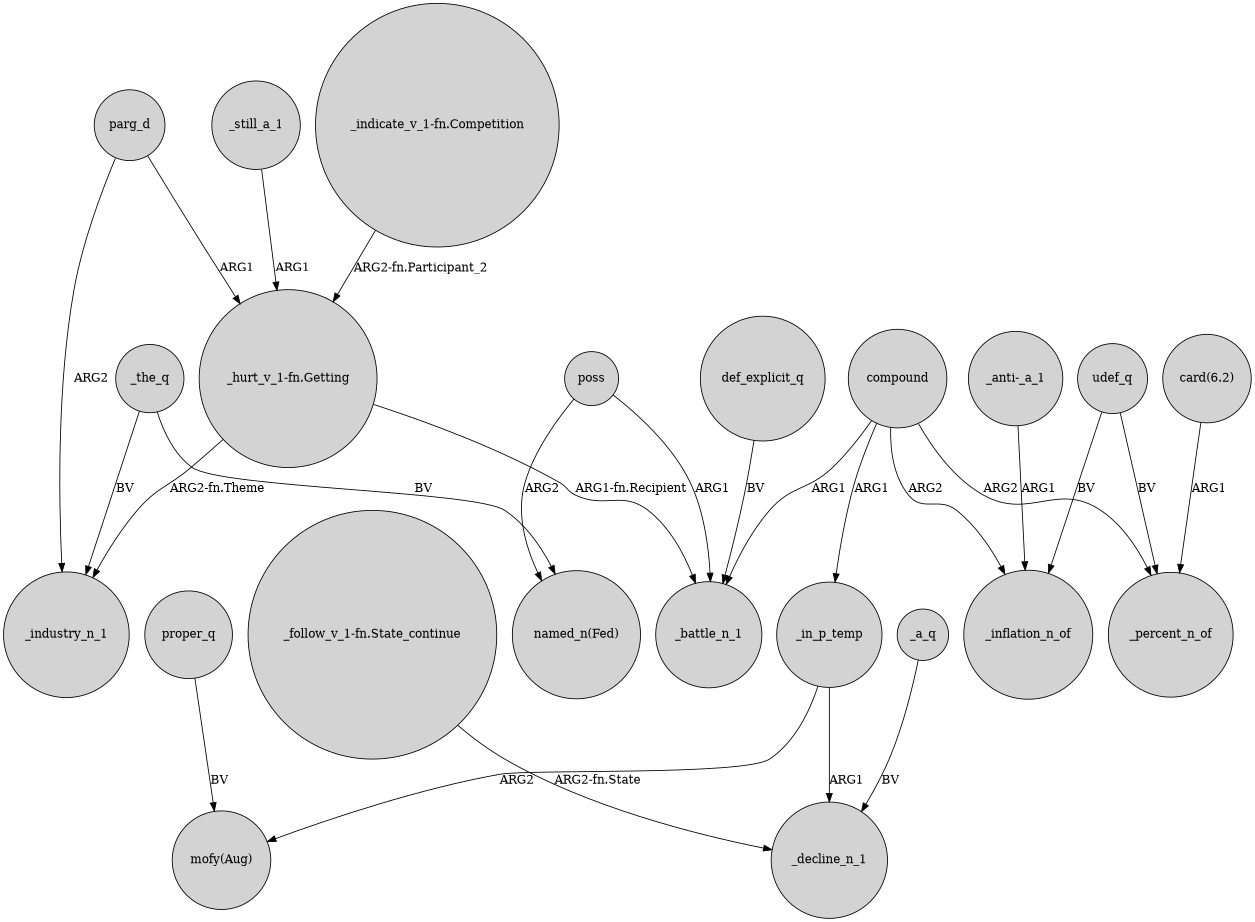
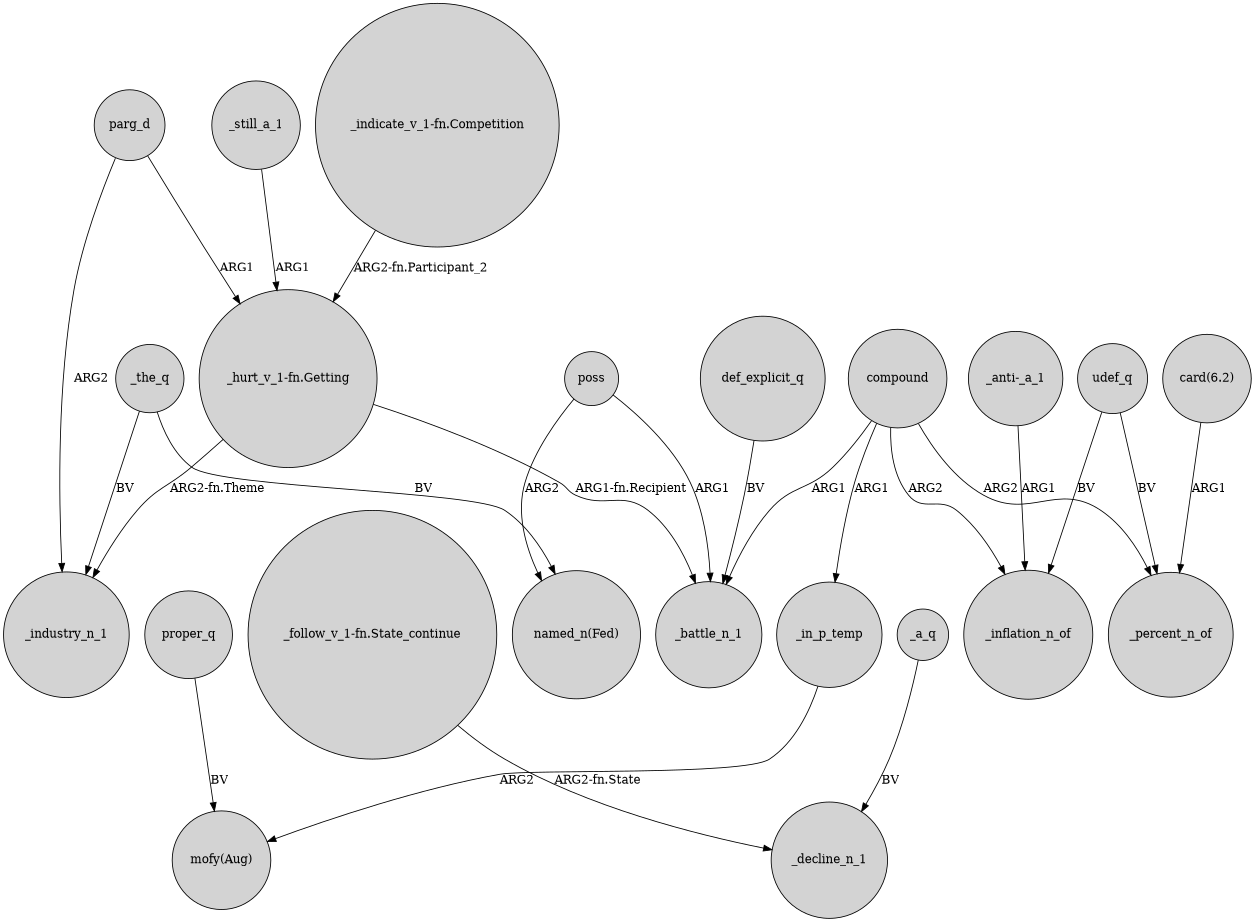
edge "_in_p_temp" -> "_decline_n_1": removed, label "ARG1"
